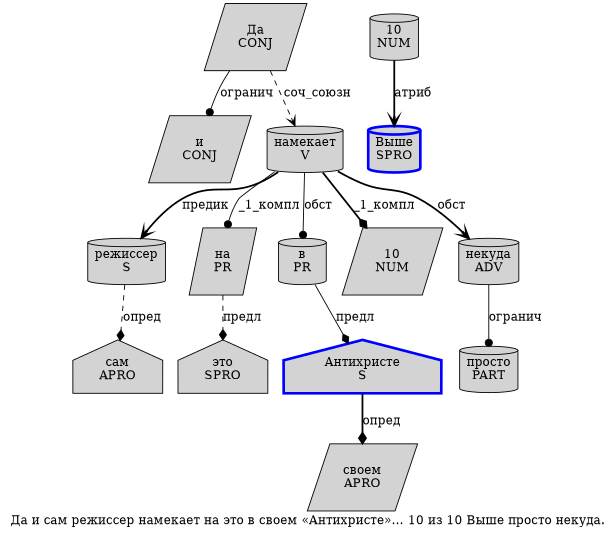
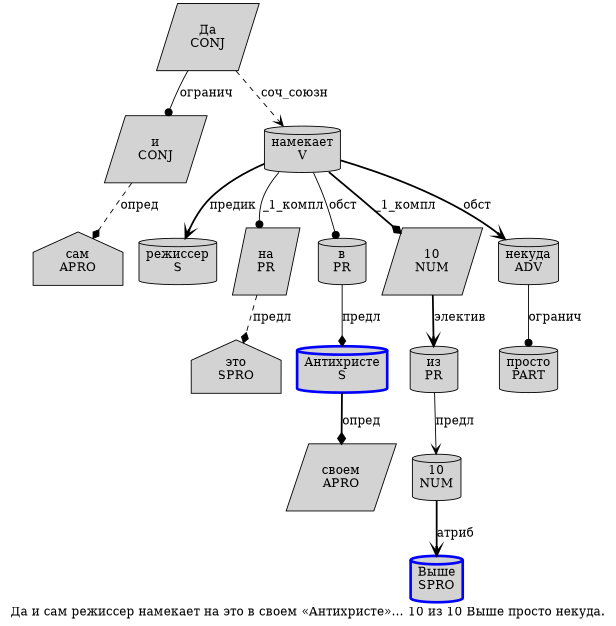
edge "режиссер S" -> "сам APRO": now "и CONJ" -> "сам APRO"
node "Антихристе S": shape house -> cylinder
node "из PR": added
